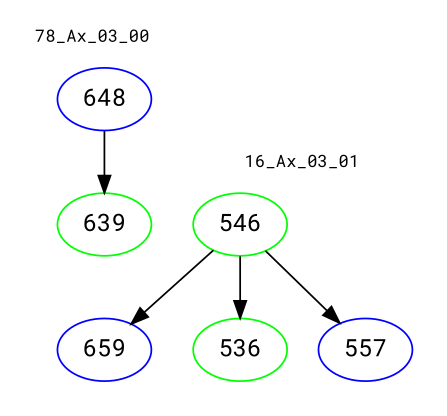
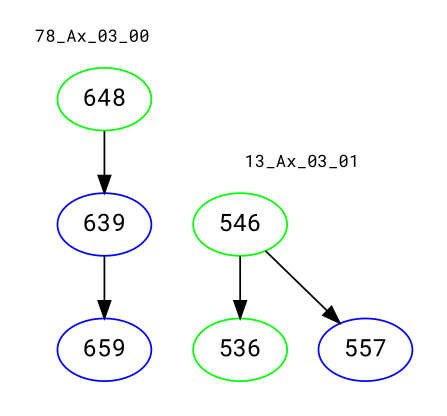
node "648": color blue -> green
cluster "16_Ax_03_01": label "16_Ax_03_01" -> "13_Ax_03_01"
node "639": color green -> blue
edge "546" -> "659": now "639" -> "659"
